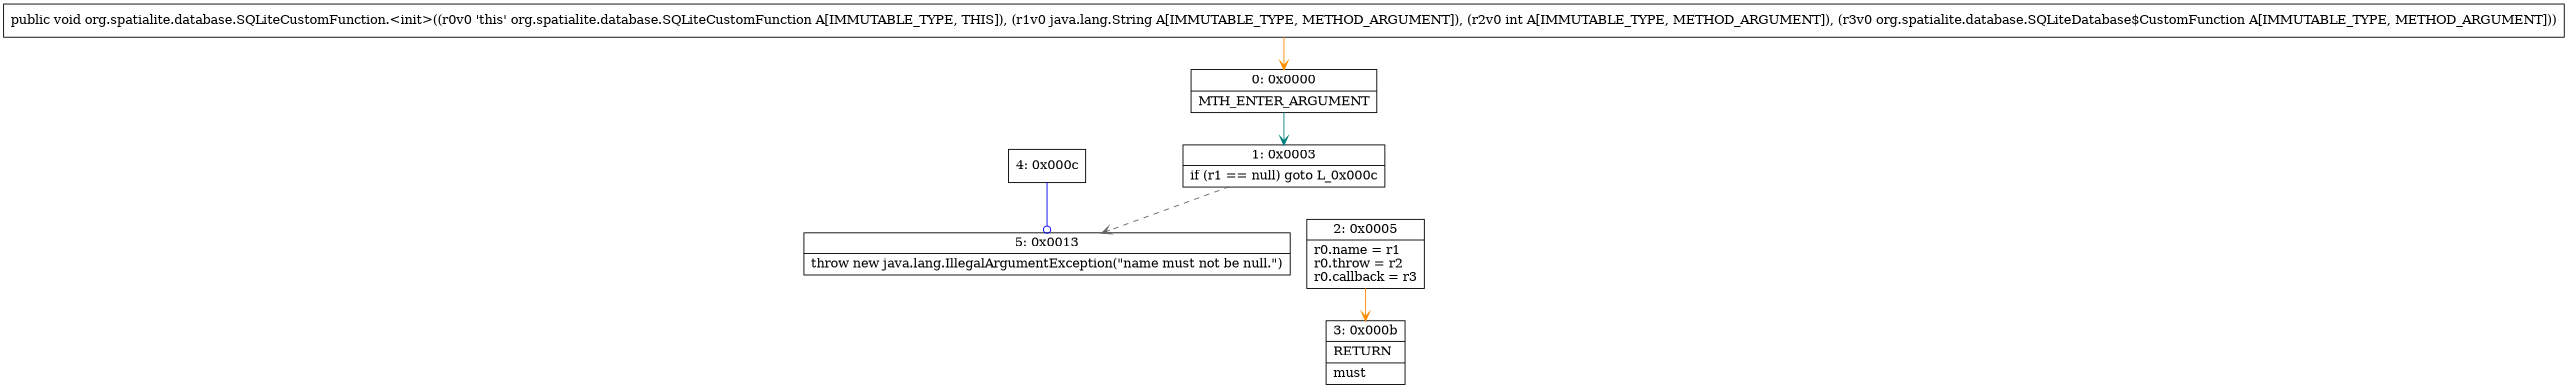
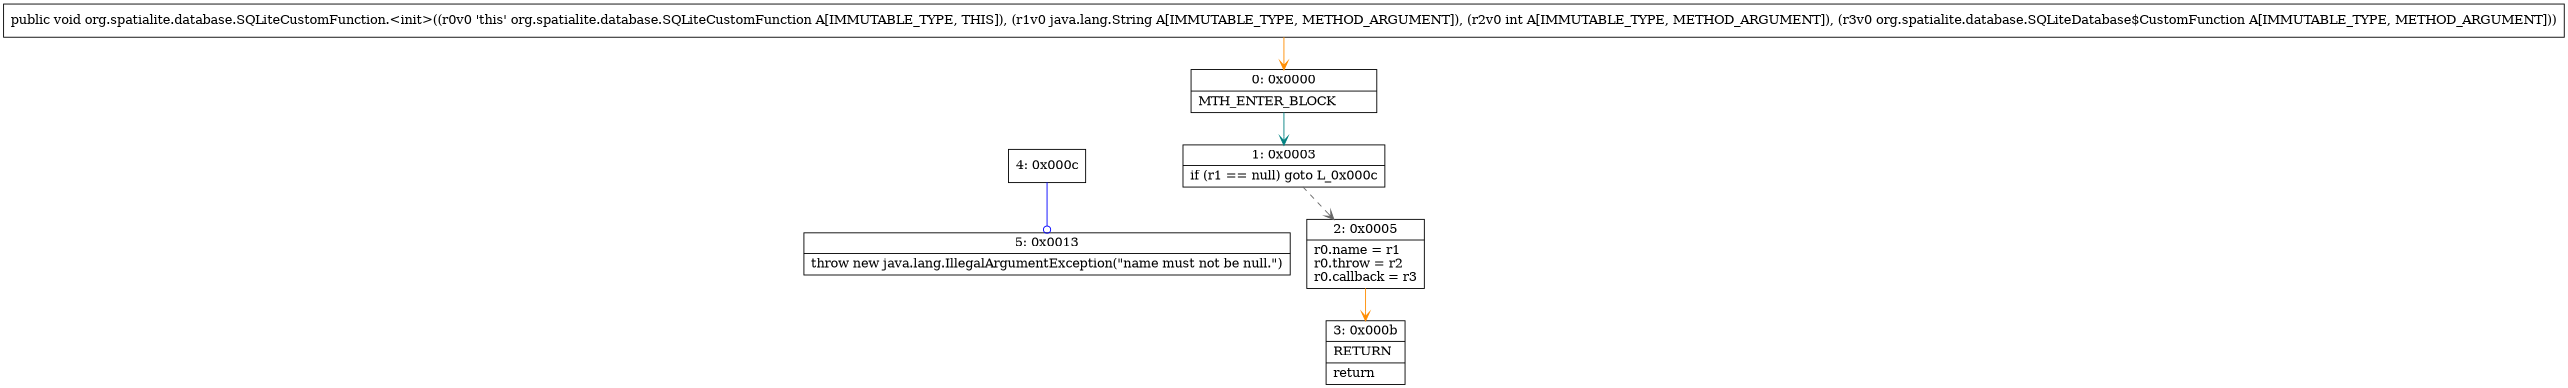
node "0: 0x0000": text "MTH_ENTER_ARGUMENT" -> "MTH_ENTER_BLOCK"
edge "1: 0x0003" -> "5: 0x0013": now "1: 0x0003" -> "2: 0x0005"
node "3: 0x000b": text "must" -> "return"
